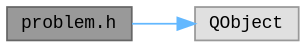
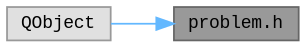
edge "problem.h" -> "QObject": reversed
